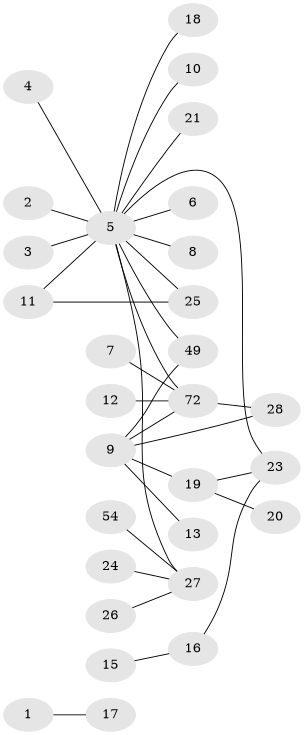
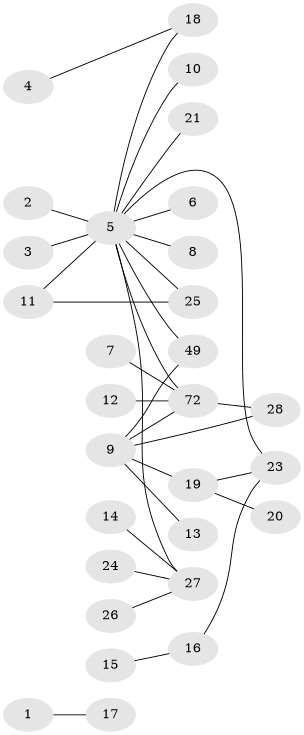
edge "4" -- "5": now "4" -- "18"
node "54": label "54" -> "14"
